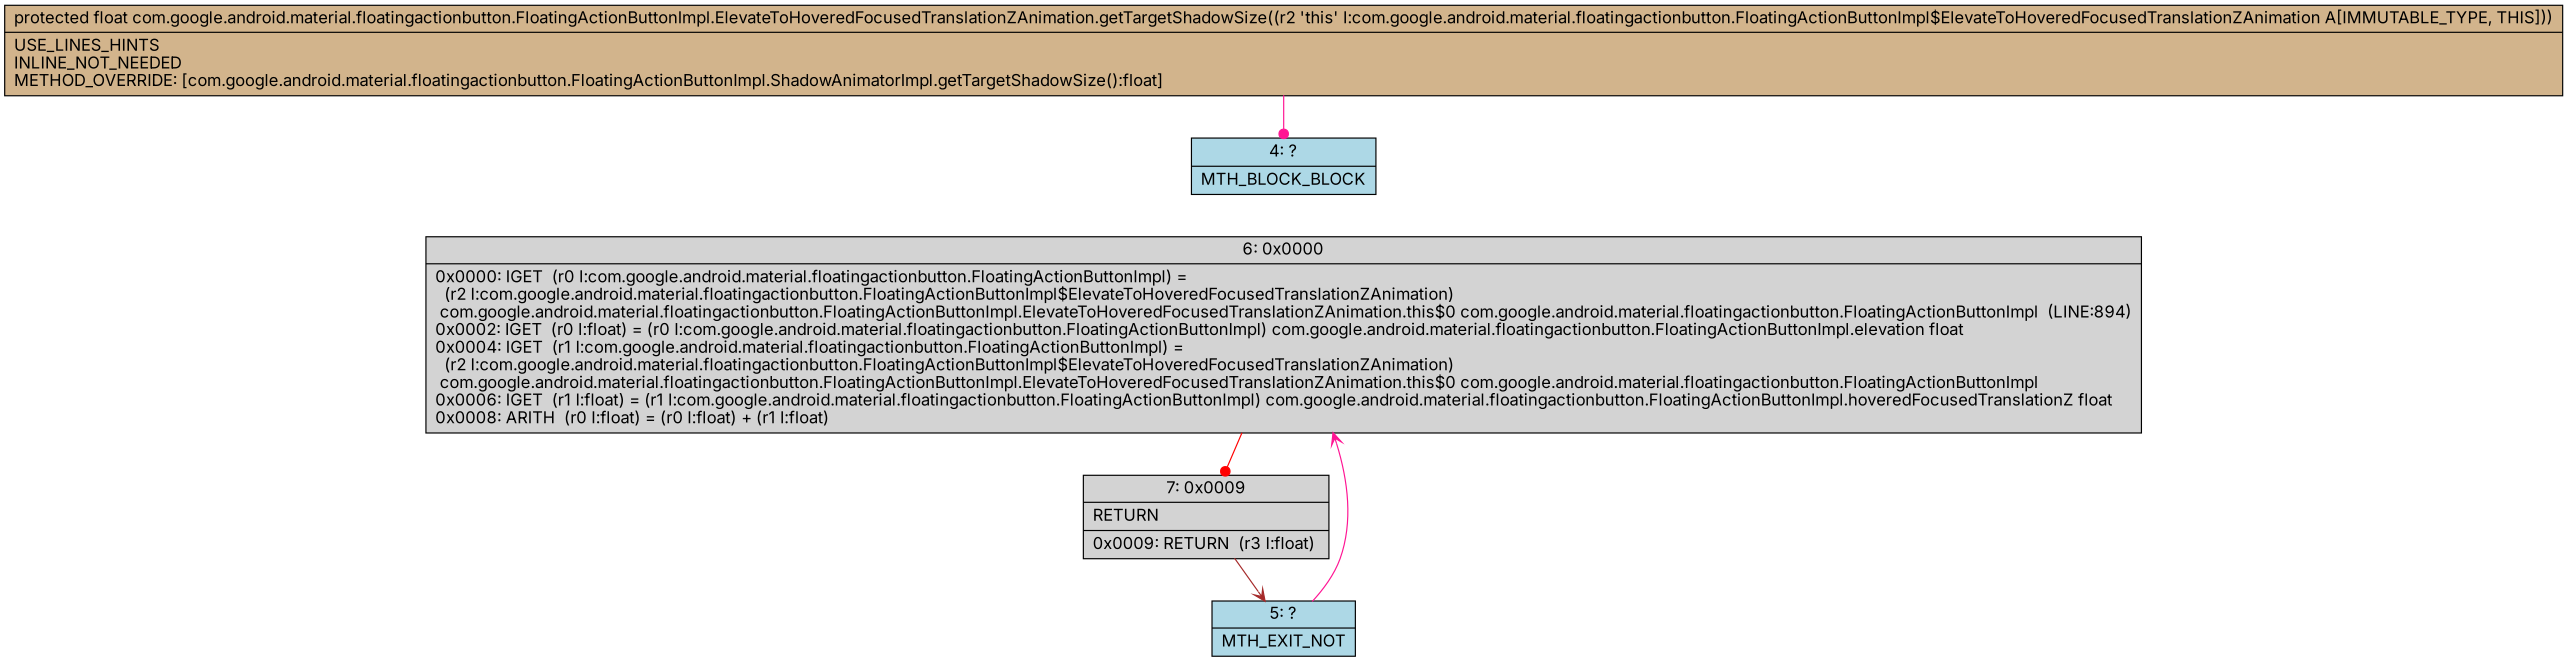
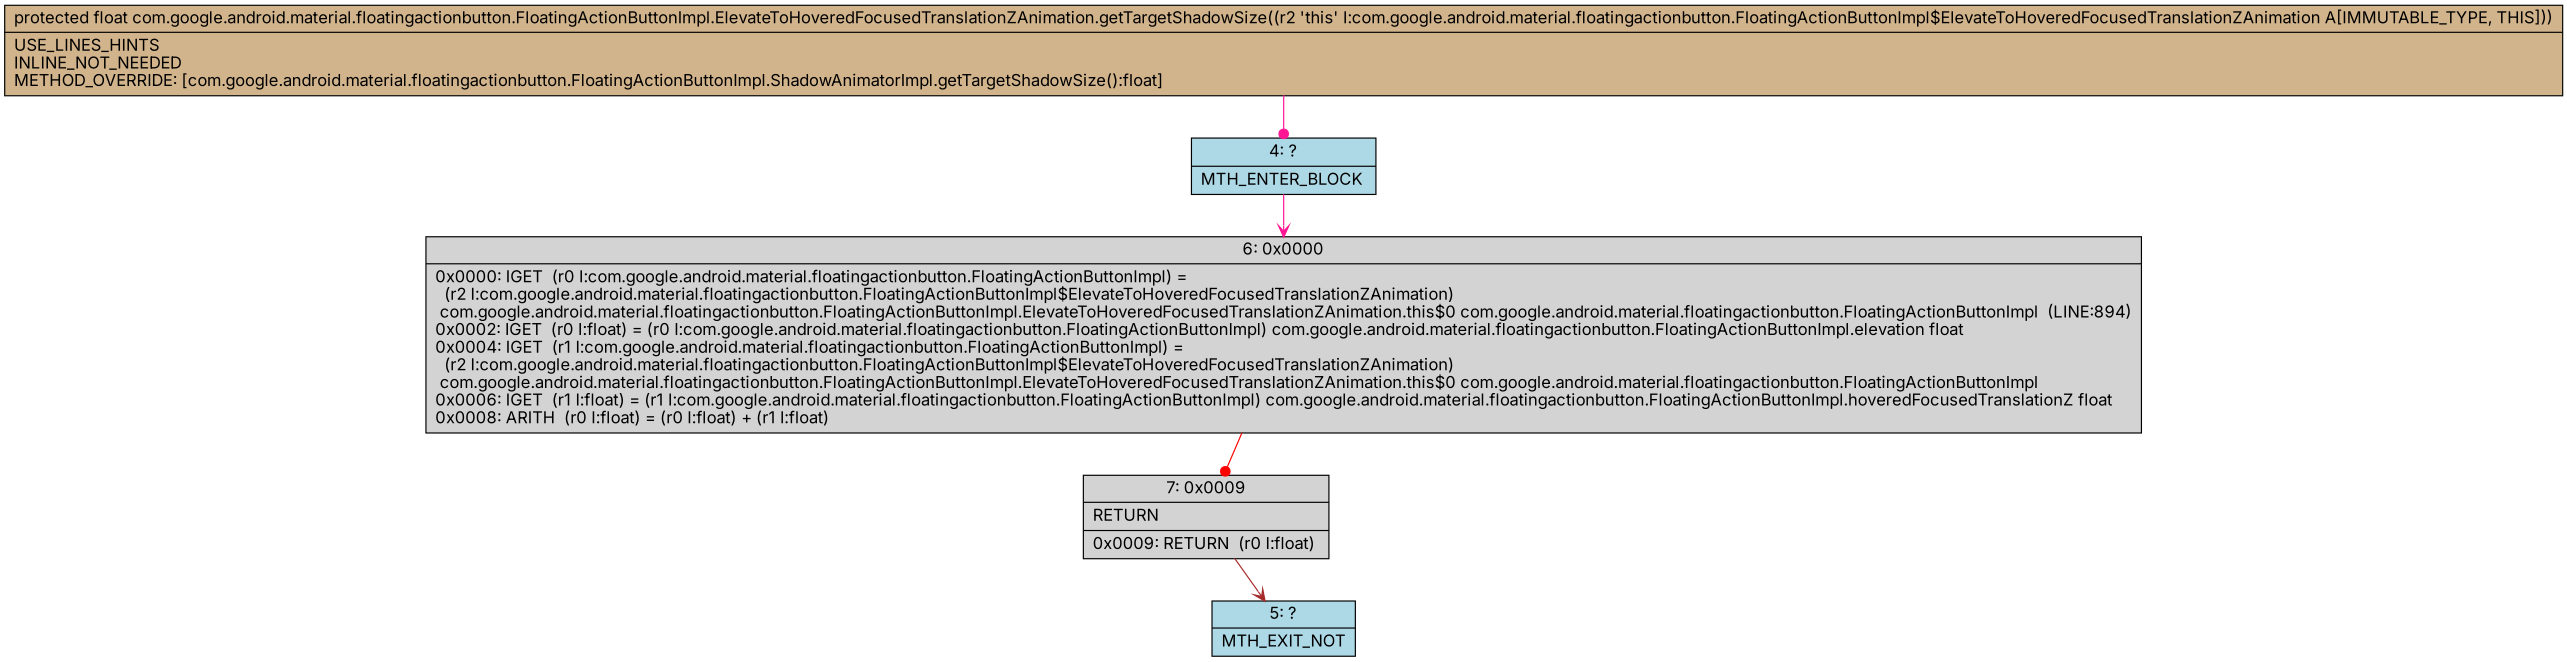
node "4: ?": text "MTH_BLOCK_BLOCK" -> "MTH_ENTER_BLOCK"
edge "5: ?" -> "6: 0x0000": now "4: ?" -> "6: 0x0000"
node "7: 0x0009": text "0x0009: RETURN  (r3 I:float)" -> "0x0009: RETURN  (r0 I:float)"
